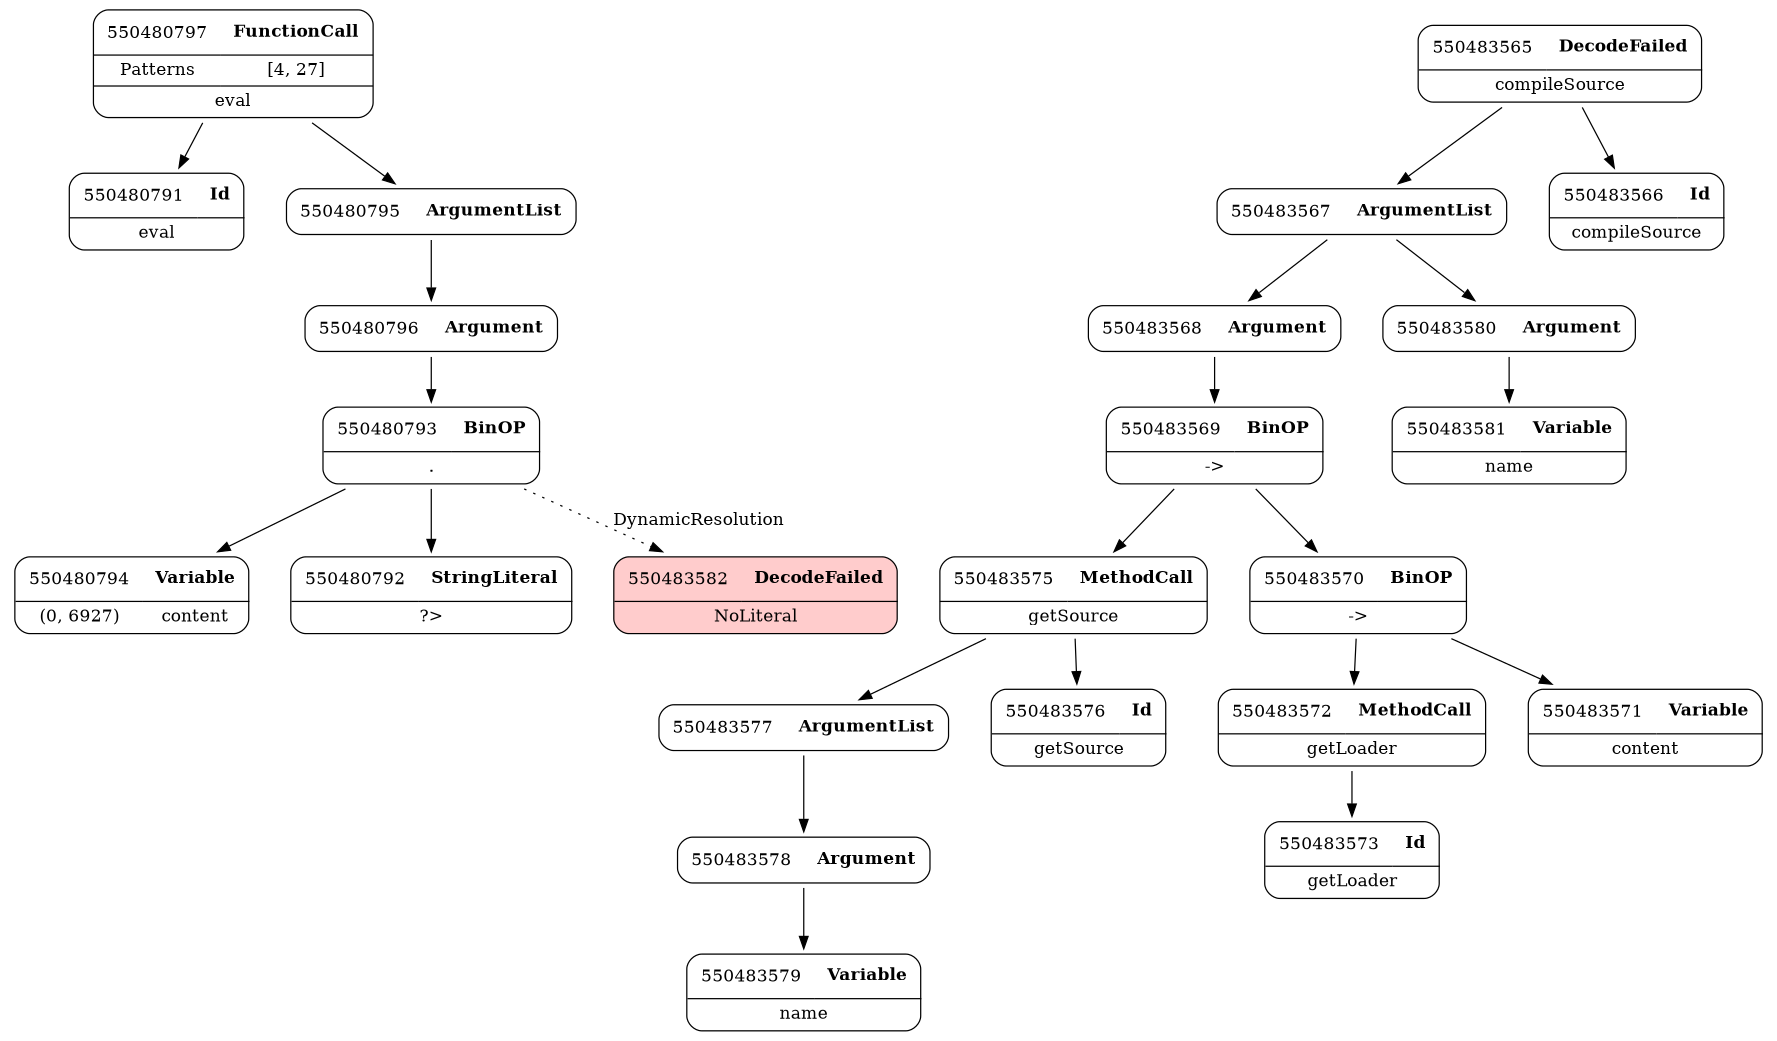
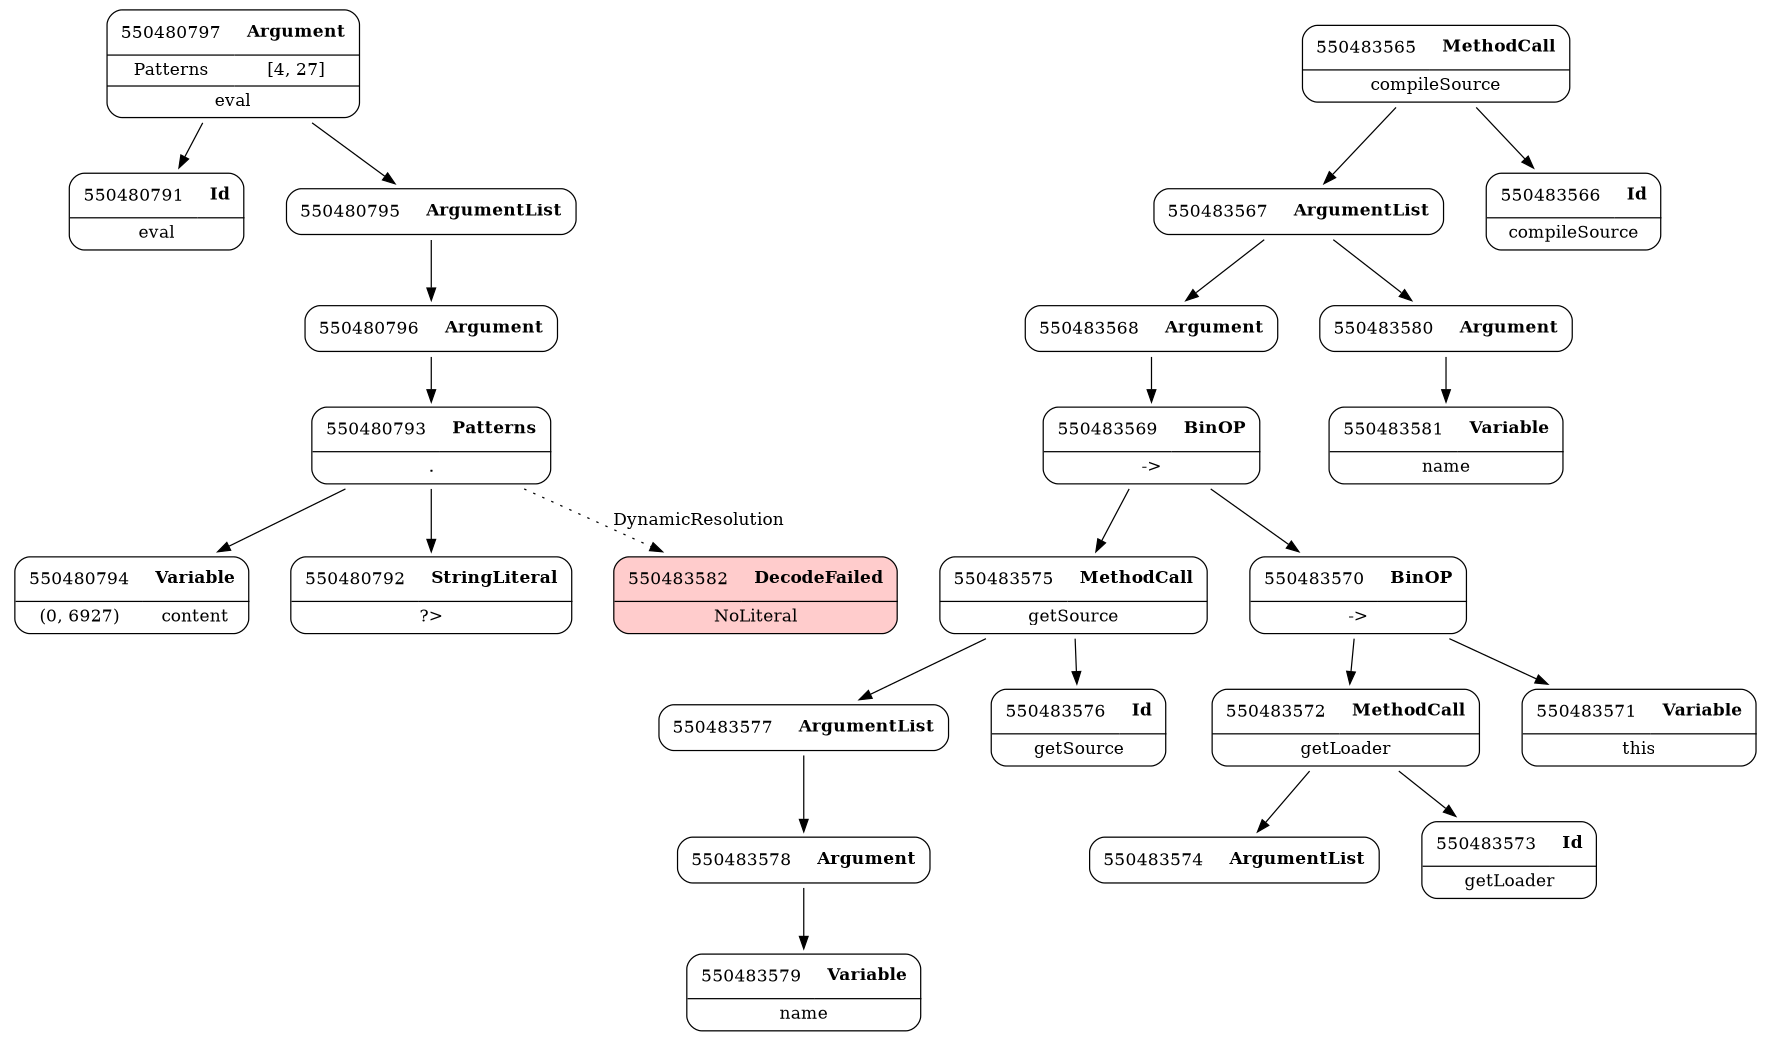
node "550480797": text "FunctionCall" -> "Argument"
node "550483565": text "DecodeFailed" -> "MethodCall"
node "550480793": text "BinOP" -> "Patterns"
node "550483571": text "content" -> "this"
node "550483574": added
